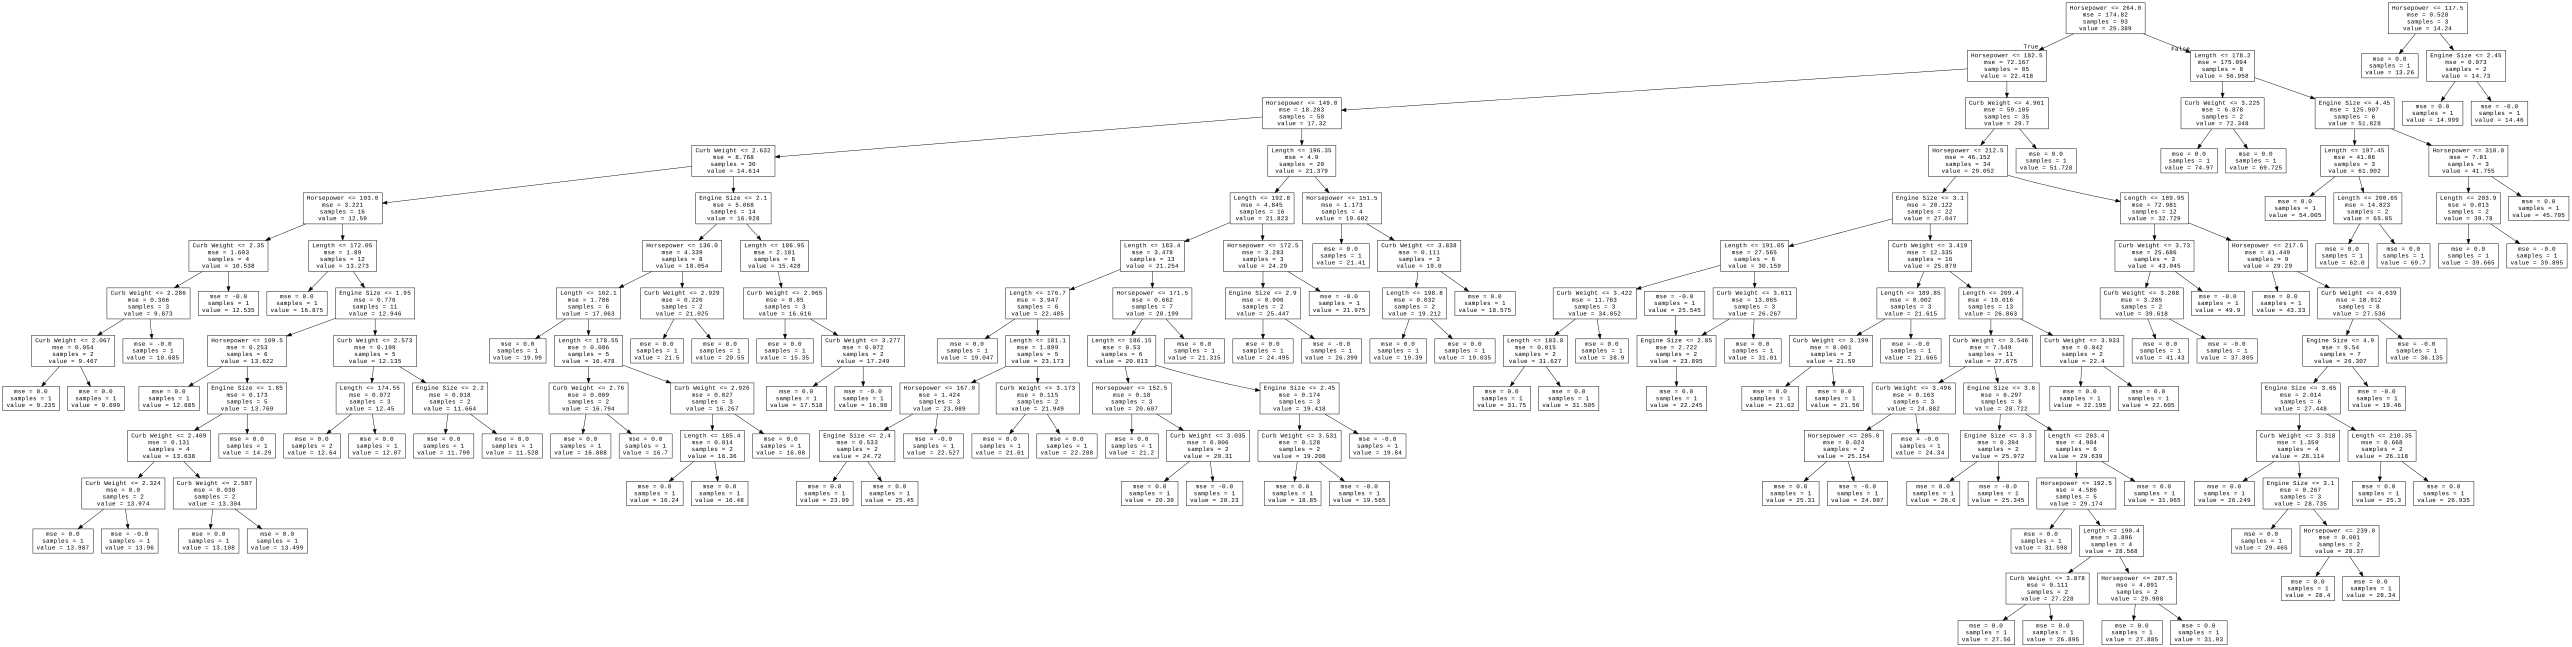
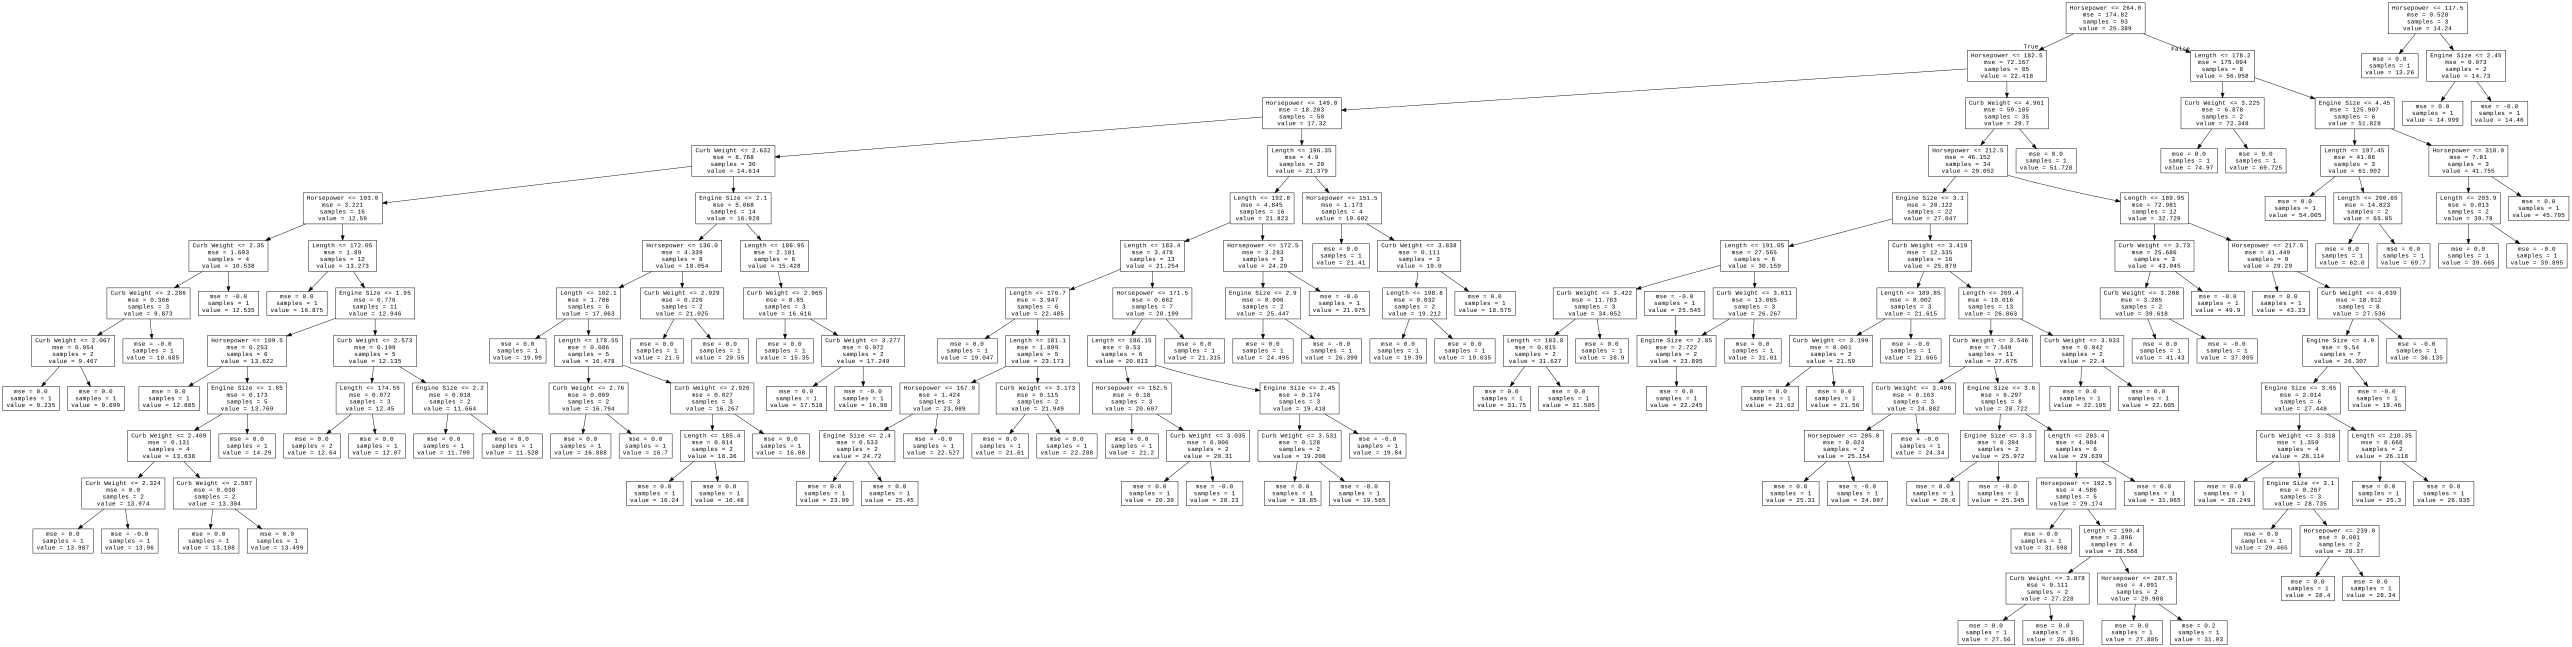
node "mse = 0.0 samples = 1 value = 31.93": label "mse = 0.0 samples = 1 value = 31.93" -> "mse = 0.2 samples = 1 value = 31.93"
